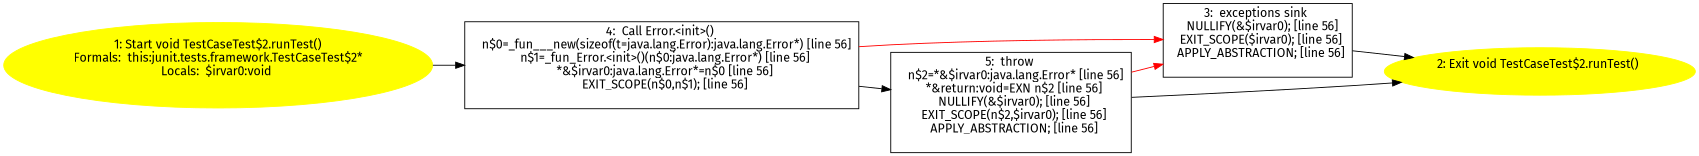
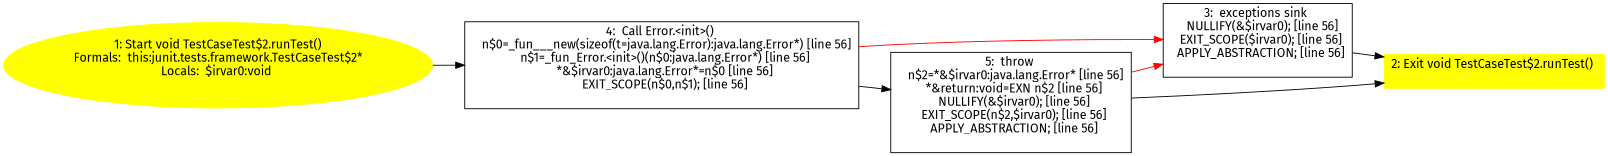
node "2: Exit void TestCaseTest$2.runTest()": shape ellipse -> box
